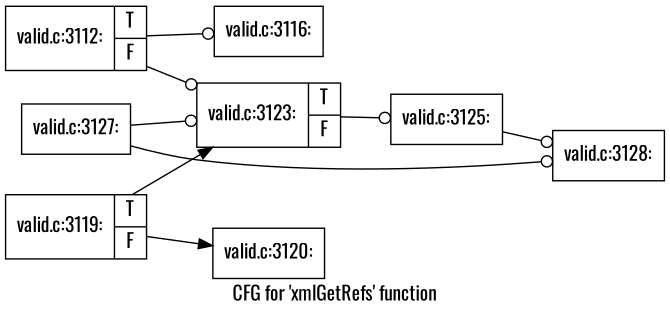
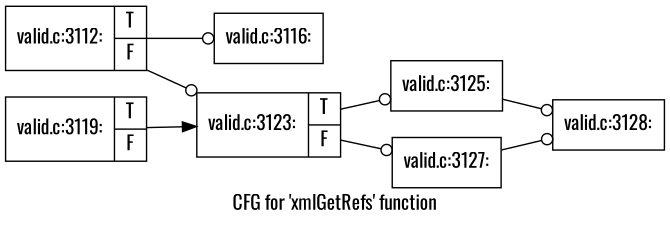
edge "valid.c:3127:" -> "valid.c:3123:": reversed
node "valid.c:3120:": removed
